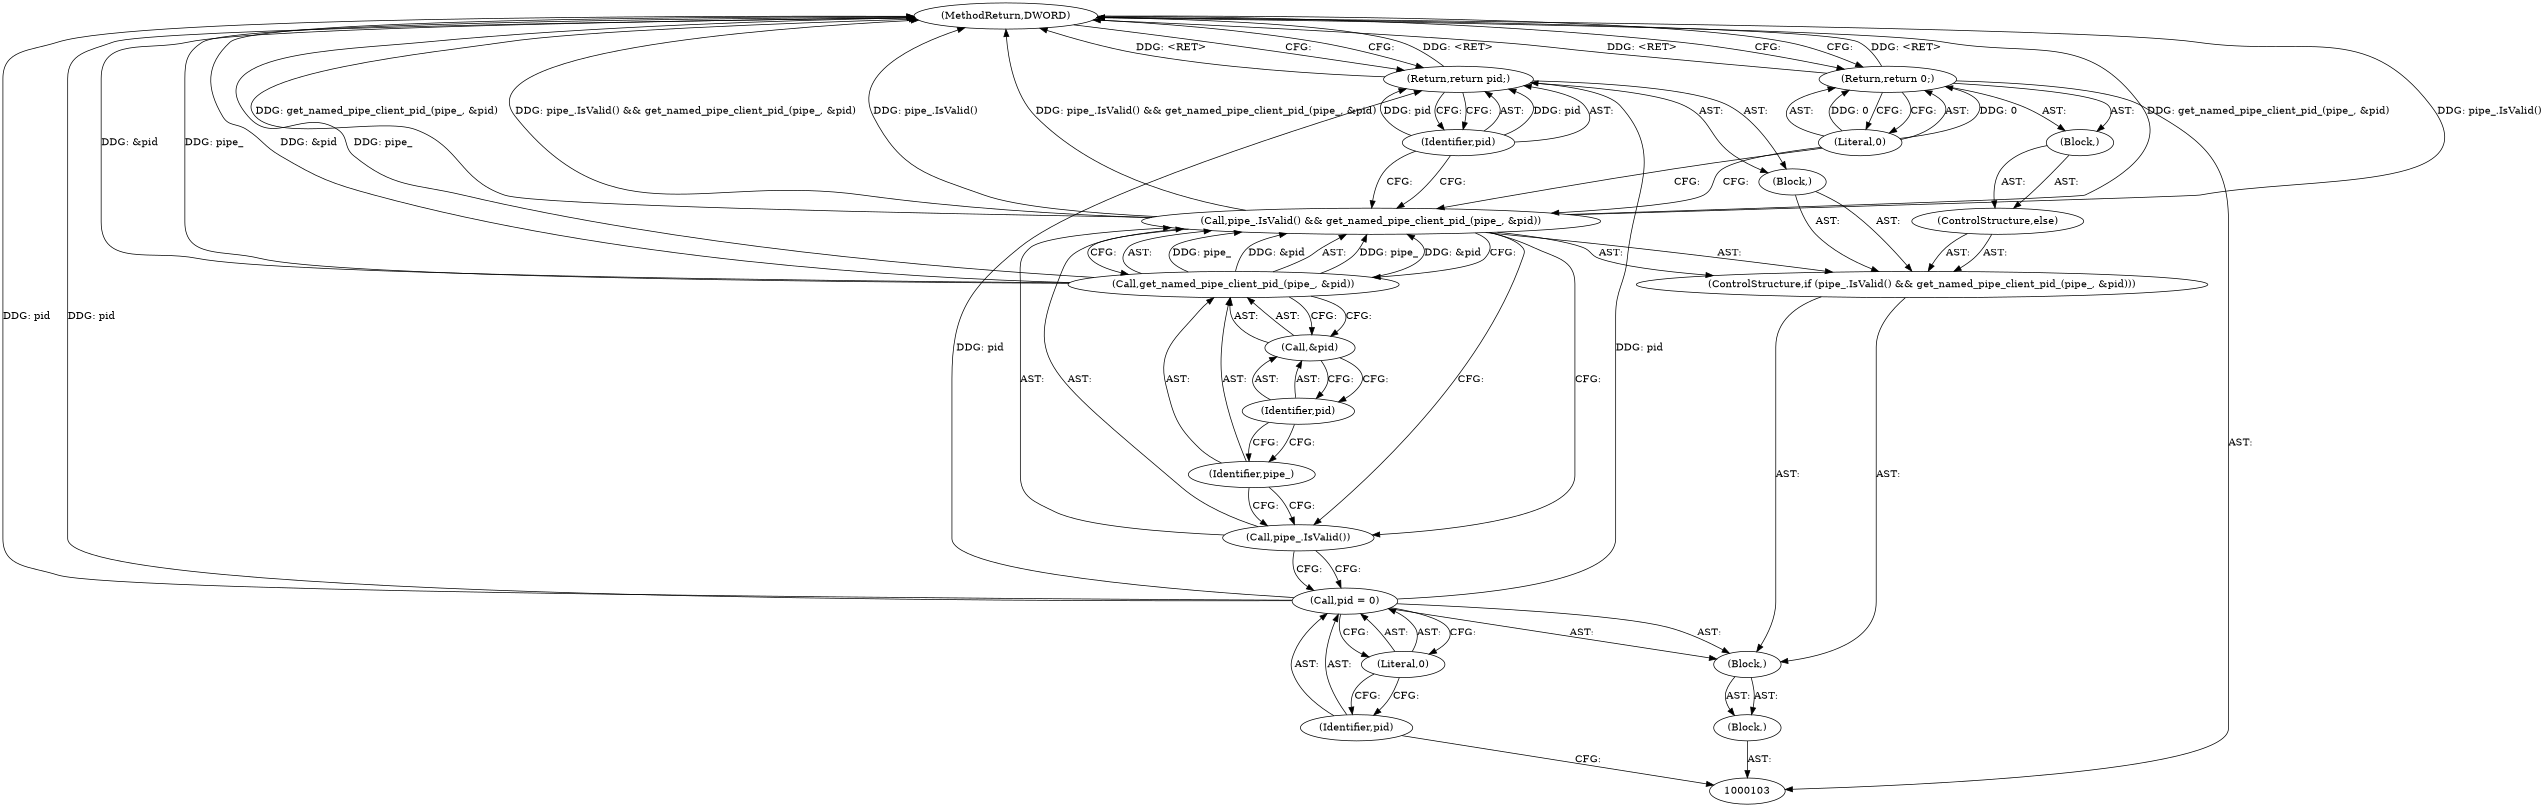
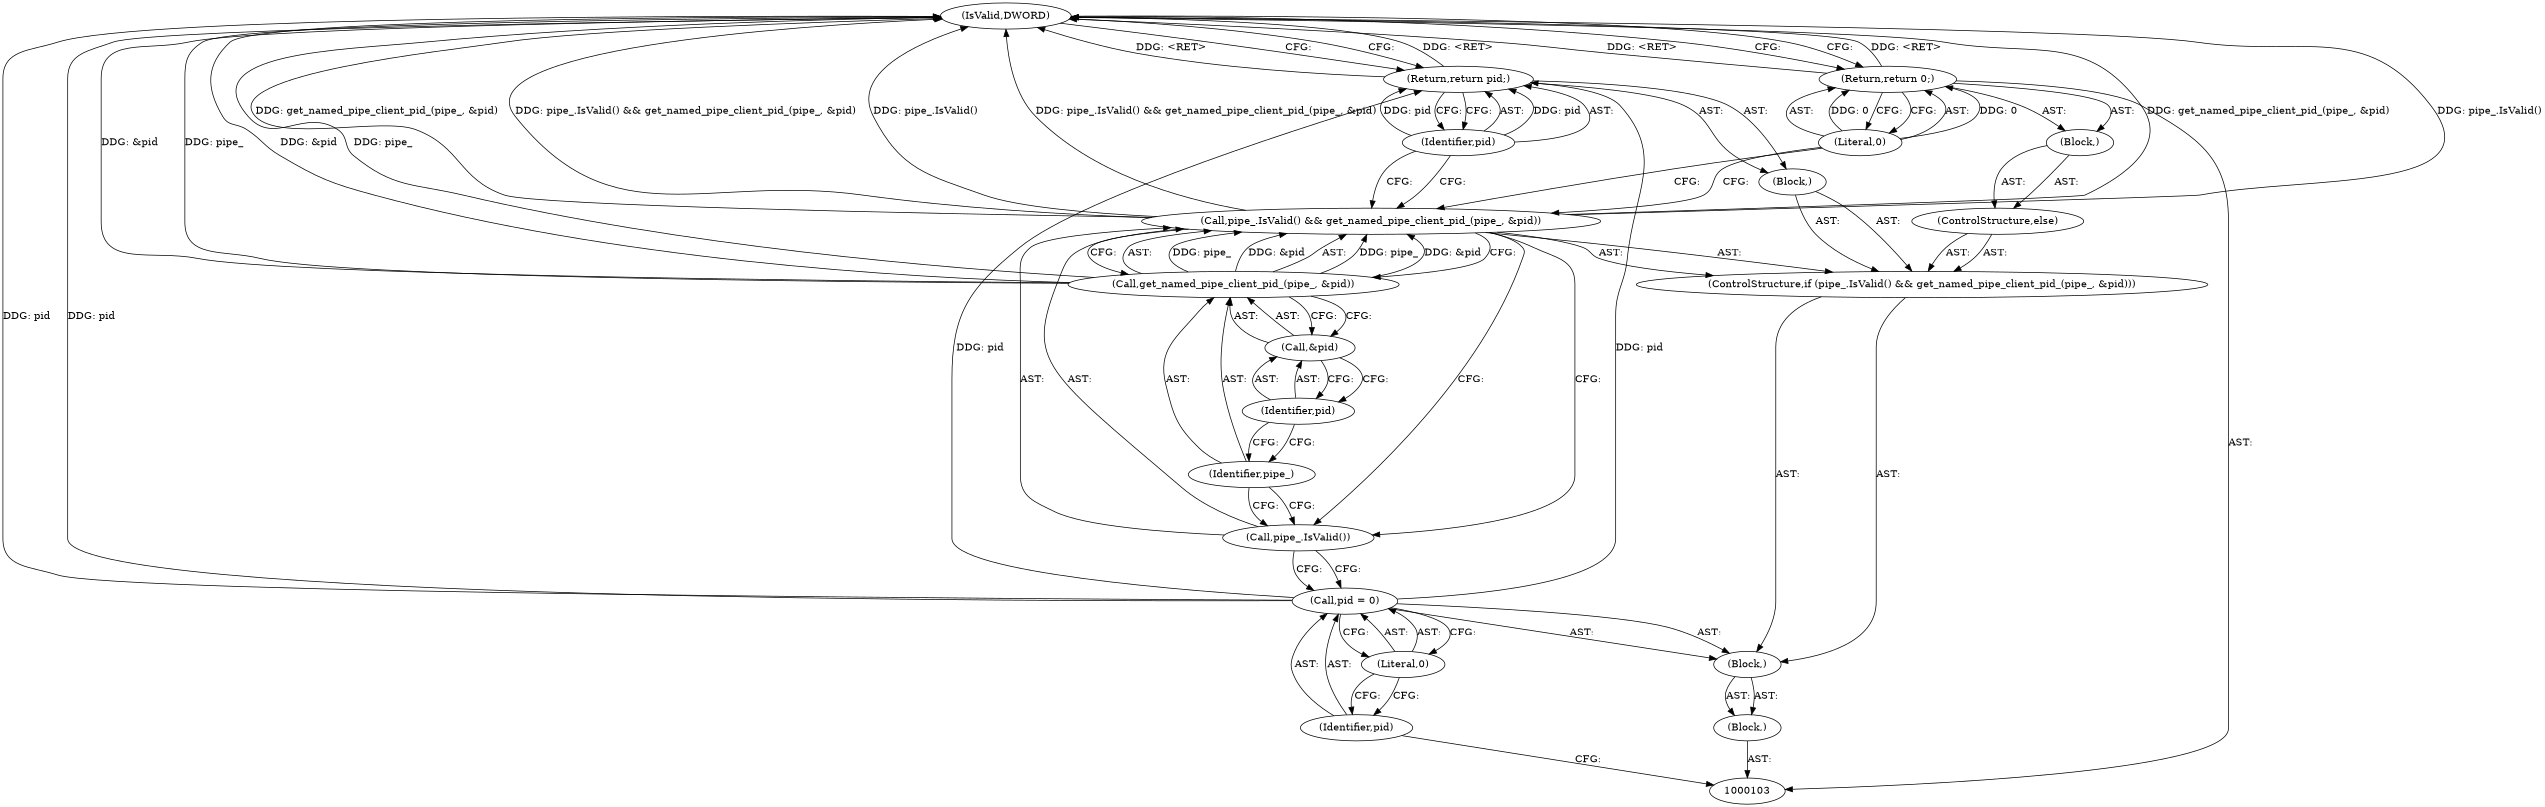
node "(MethodReturn,DWORD)": label "(MethodReturn,DWORD)" -> "(IsValid,DWORD)"
